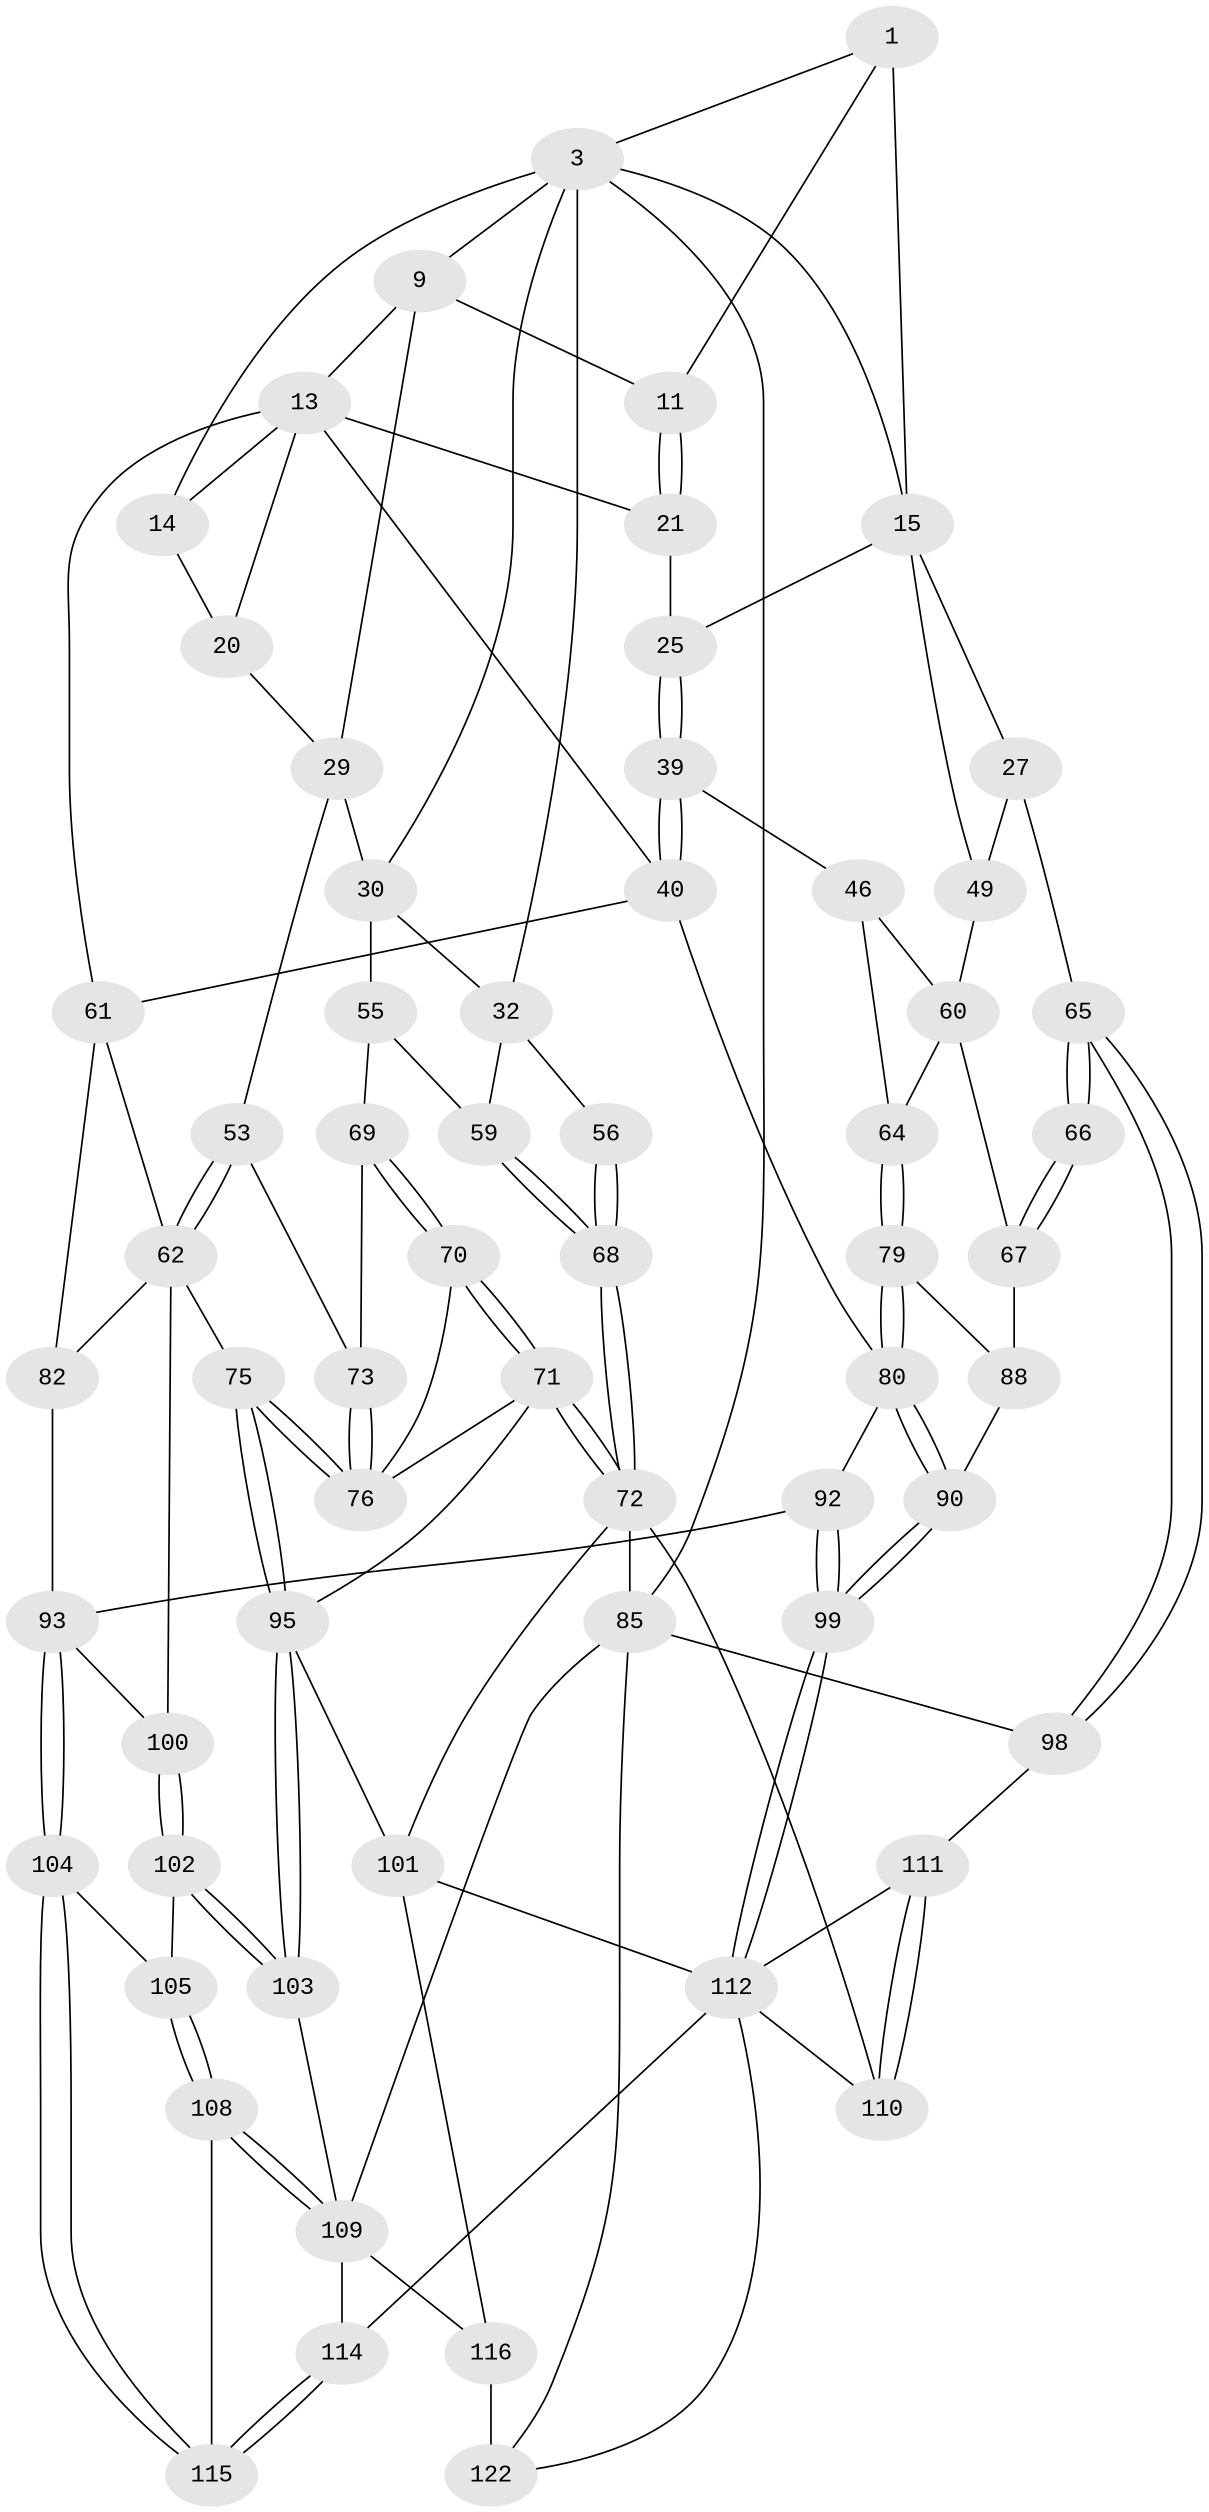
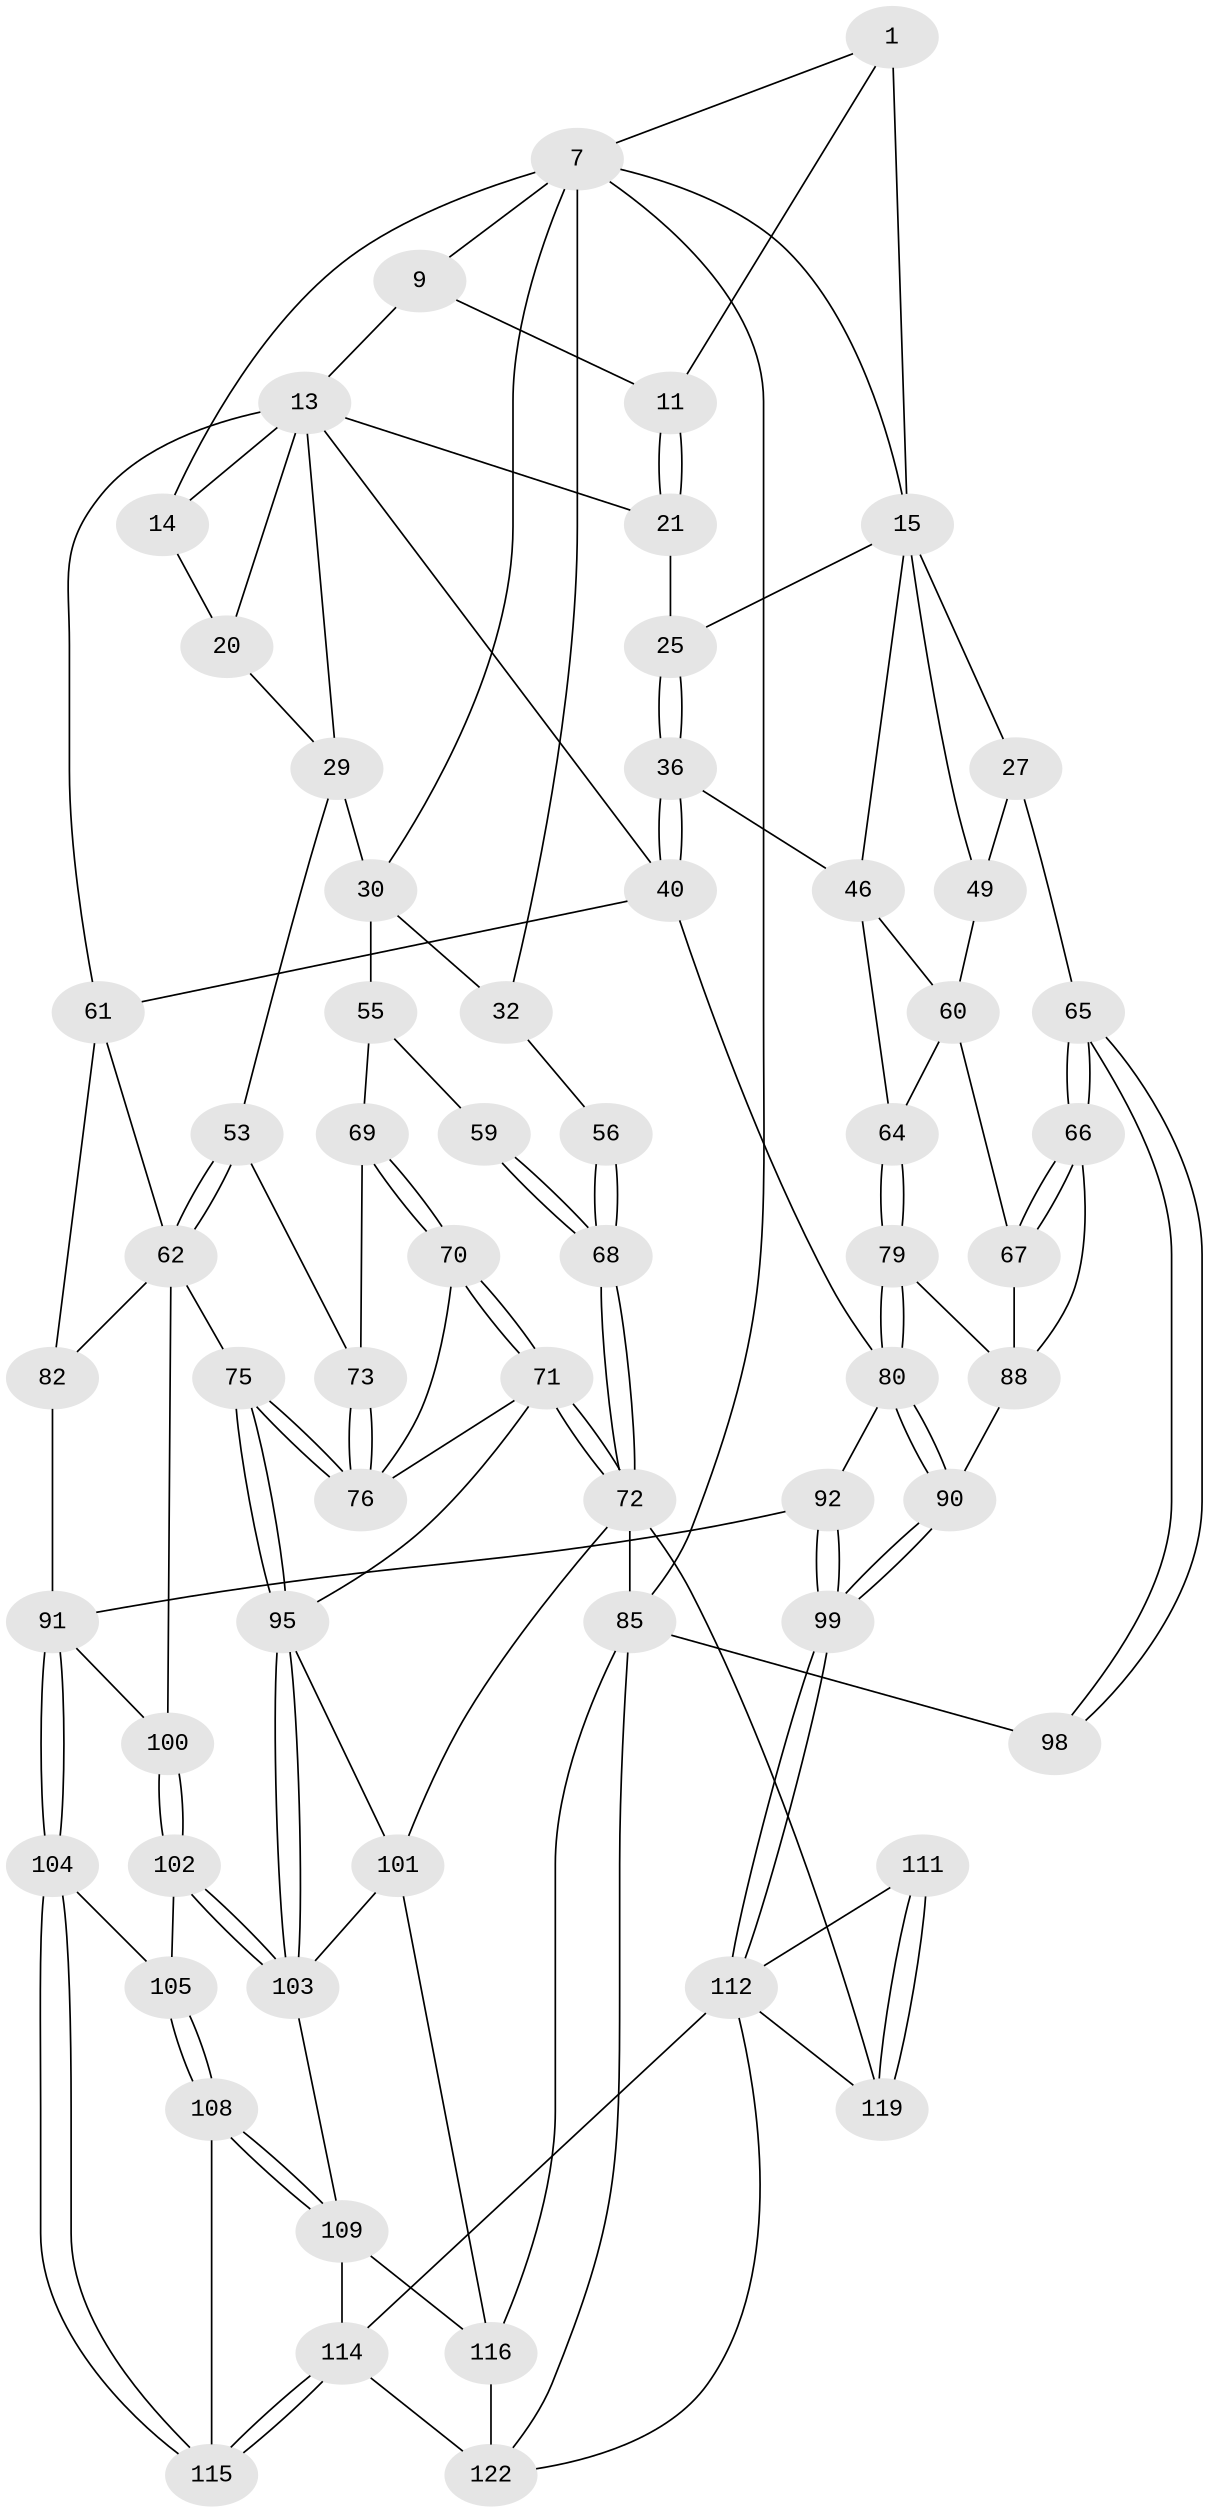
node "3": label "3" -> "7"
edge "9" -- "29": now "13" -- "29"
edge "15" -- "46": added
node "39": label "39" -> "36"
edge "32" -- "59": removed
edge "66" -- "88": added
node "93": label "93" -> "91"
edge "98" -- "111": removed
edge "85" -- "109": now "85" -- "116"
edge "101" -- "112": now "101" -- "103"
node "110": label "110" -> "119"
edge "114" -- "122": added
